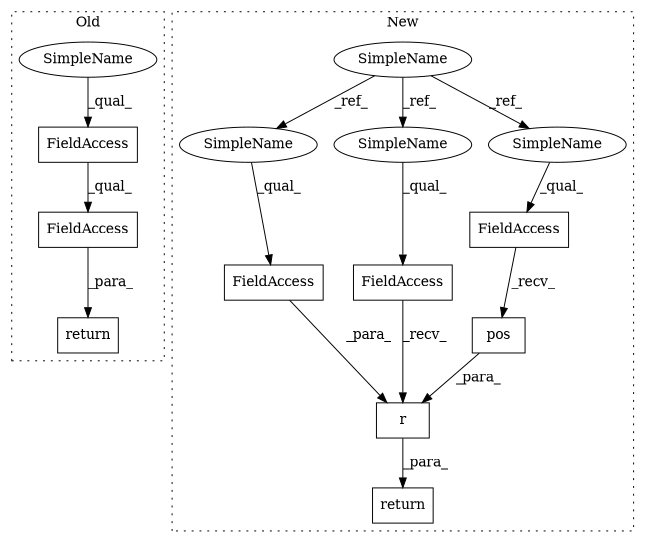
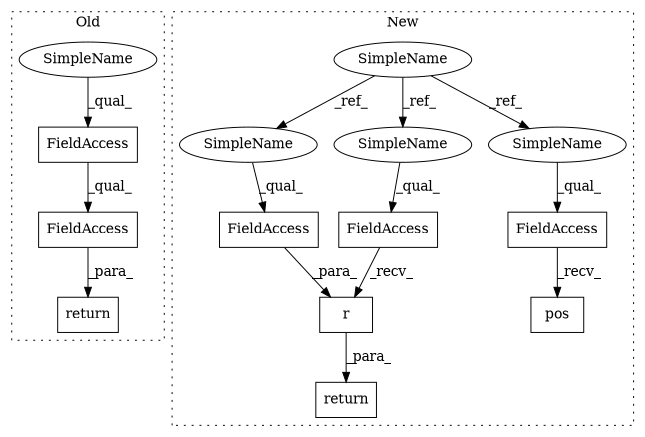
edge "pos" -> "r": removed, label "_para_"
